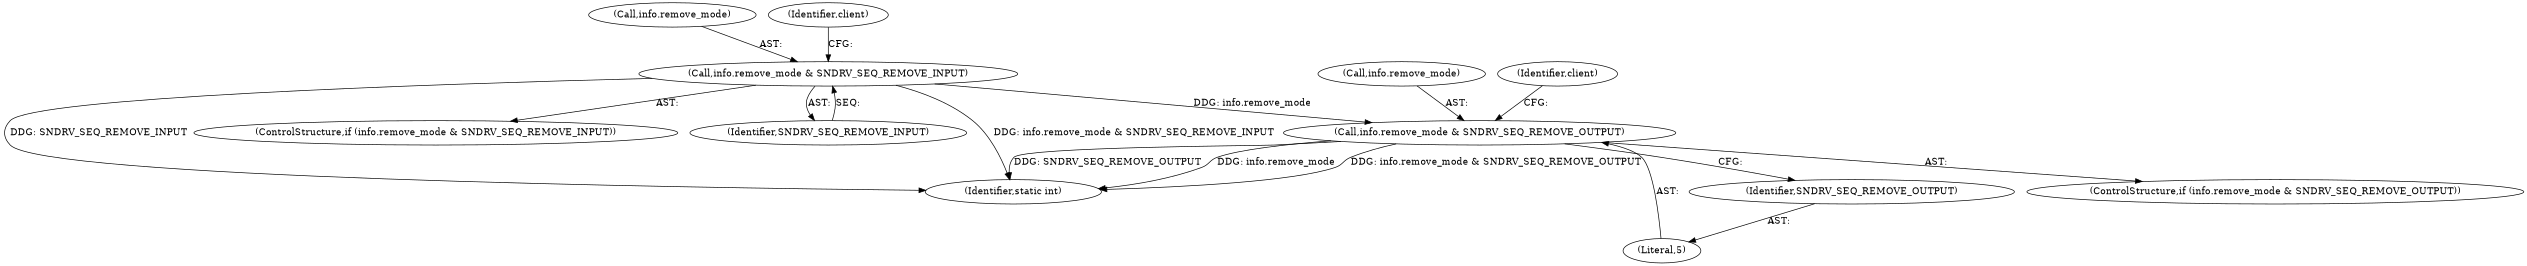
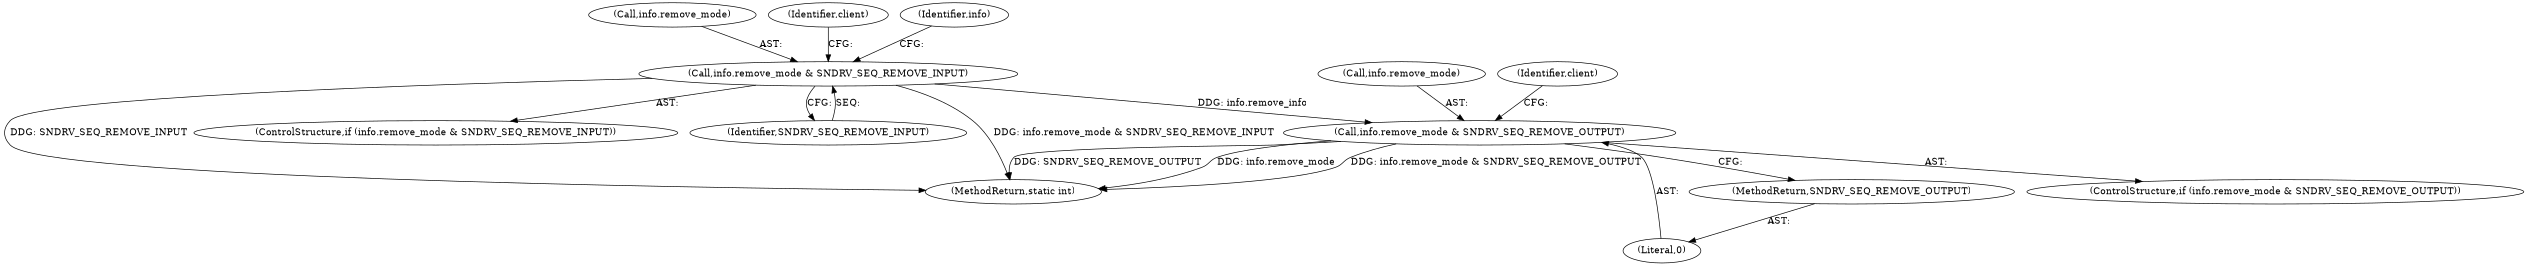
node "(Identifier,info)": added
edge "(Call,info.remove_mode & SNDRV_SEQ_REMOVE_INPUT)" -> "(Identifier,SNDRV_SEQ_REMOVE_INPUT)": label "AST: " -> "CFG: "
edge "(Call,info.remove_mode & SNDRV_SEQ_REMOVE_INPUT)" -> "(Call,info.remove_mode & SNDRV_SEQ_REMOVE_OUTPUT)": label "DDG: info.remove_mode" -> "DDG: info.remove_info"
node "(Identifier,static int)": label "(Identifier,static int)" -> "(MethodReturn,static int)"
node "(Identifier,SNDRV_SEQ_REMOVE_OUTPUT)": label "(Identifier,SNDRV_SEQ_REMOVE_OUTPUT)" -> "(MethodReturn,SNDRV_SEQ_REMOVE_OUTPUT)"
node "(Literal,5)": label "(Literal,5)" -> "(Literal,0)"
